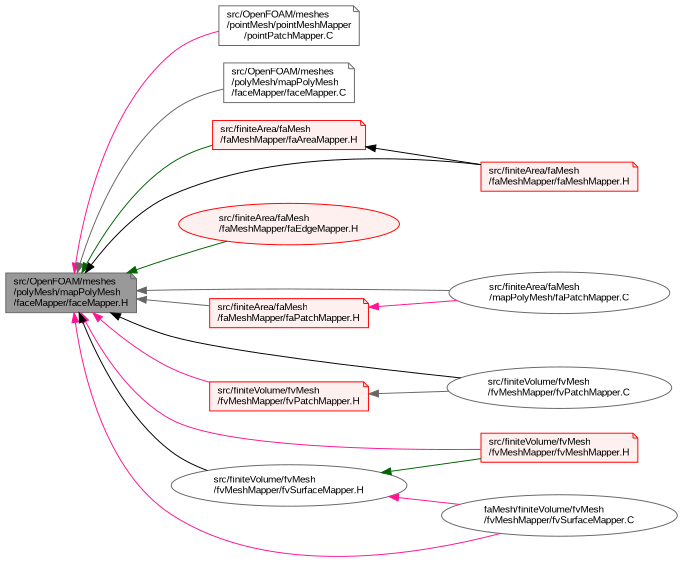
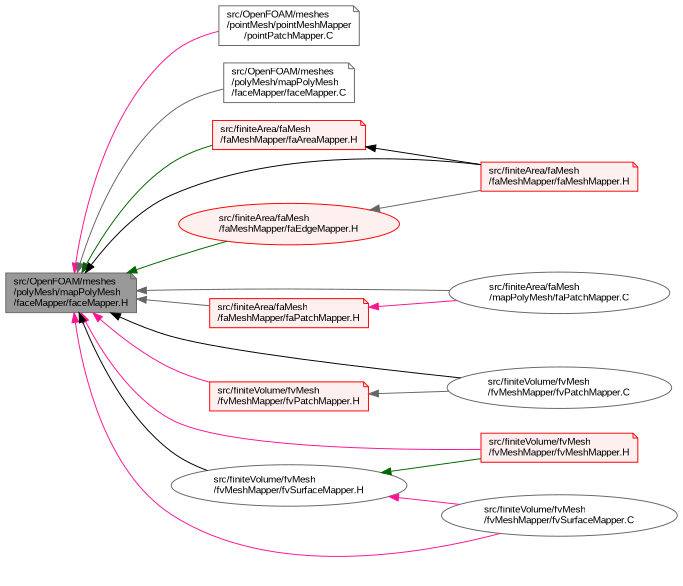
edge "src/finiteArea/faMesh /faMeshMapper/faMeshMapper.H" -> "src/finiteArea/faMesh /faMeshMapper/faEdgeMapper.H": added
node "faMesh/finiteVolume/fvMesh /fvMeshMapper/fvSurfaceMapper.C": label "faMesh/finiteVolume/fvMesh /fvMeshMapper/fvSurfaceMapper.C" -> "src/finiteVolume/fvMesh /fvMeshMapper/fvSurfaceMapper.C"
